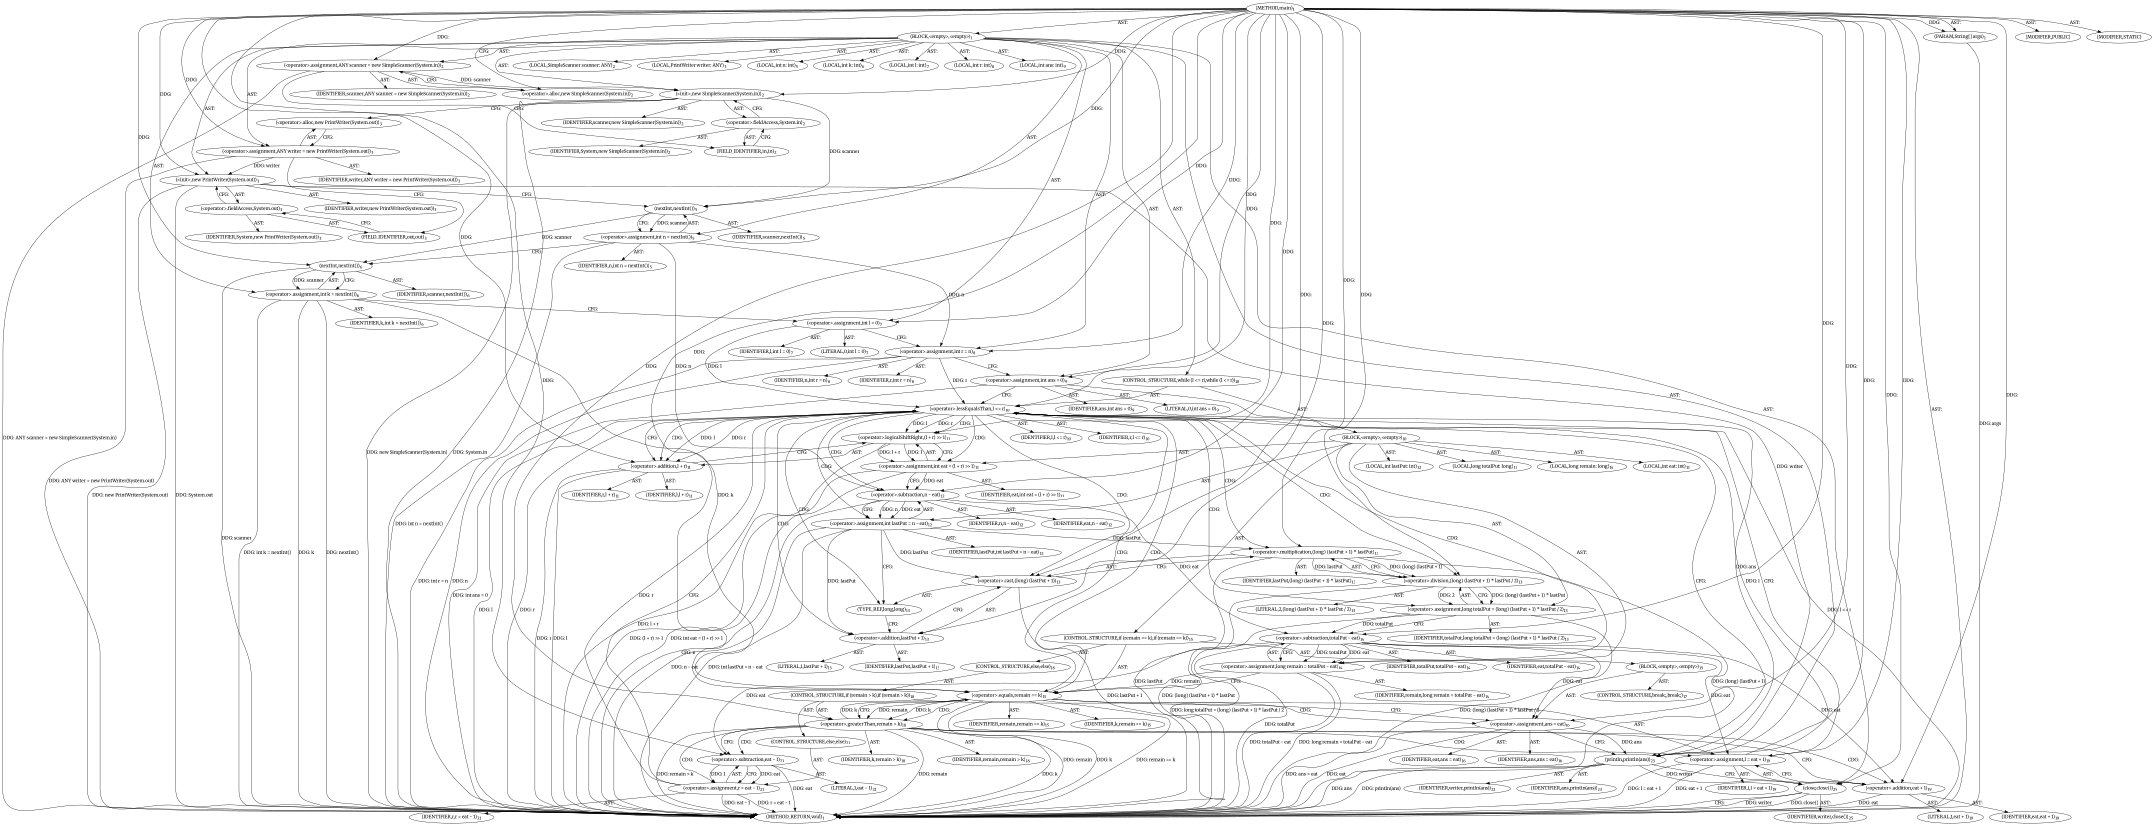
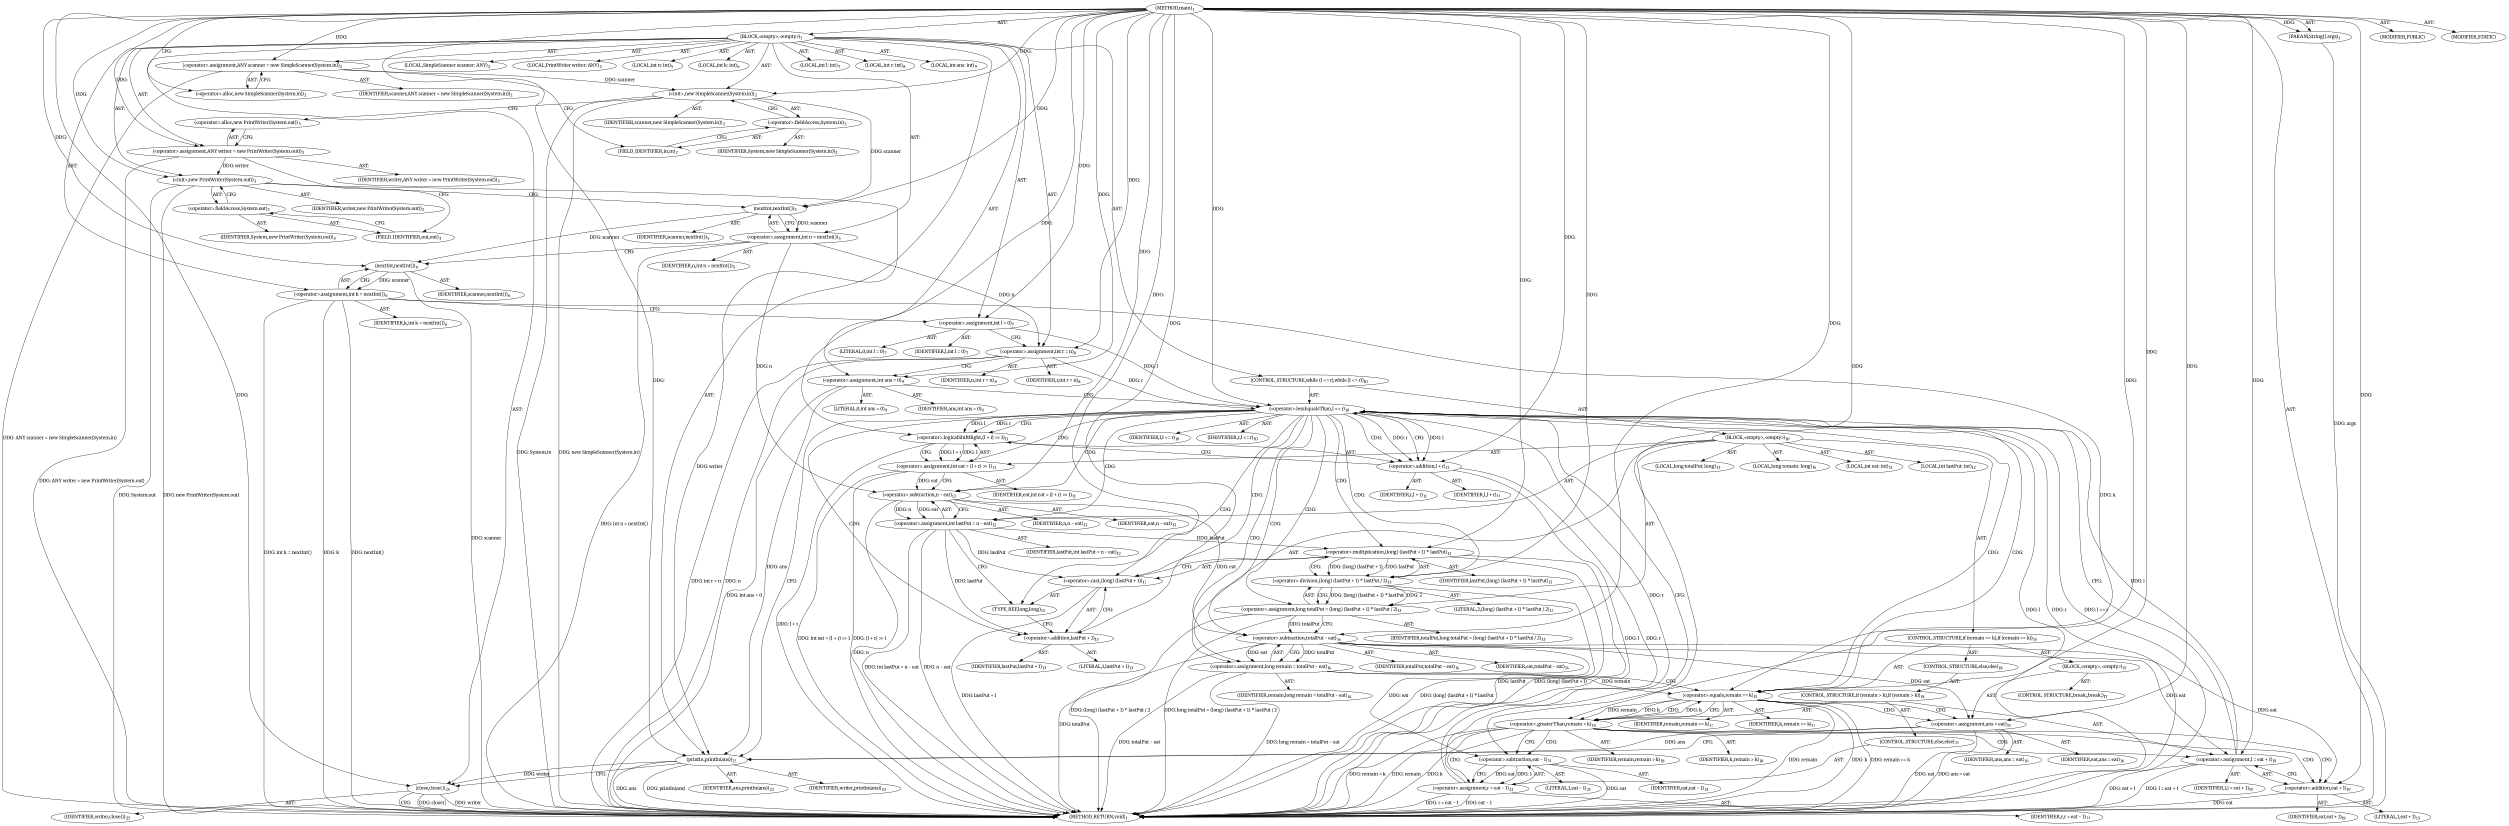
edge "(<operator>.lessEqualsThan,l <= r)" -> "(<operator>.subtraction,totalPut - eat)": added, label "CDG:"
edge "(<operator>.subtraction,n - eat)" -> "(METHOD_RETURN,void)": label "CFG: n" -> "DDG: n"
node "(IDENTIFIER,eat,eat - 1)": added
node "(LITERAL,1,eat + 1)": text "19" -> "13"
